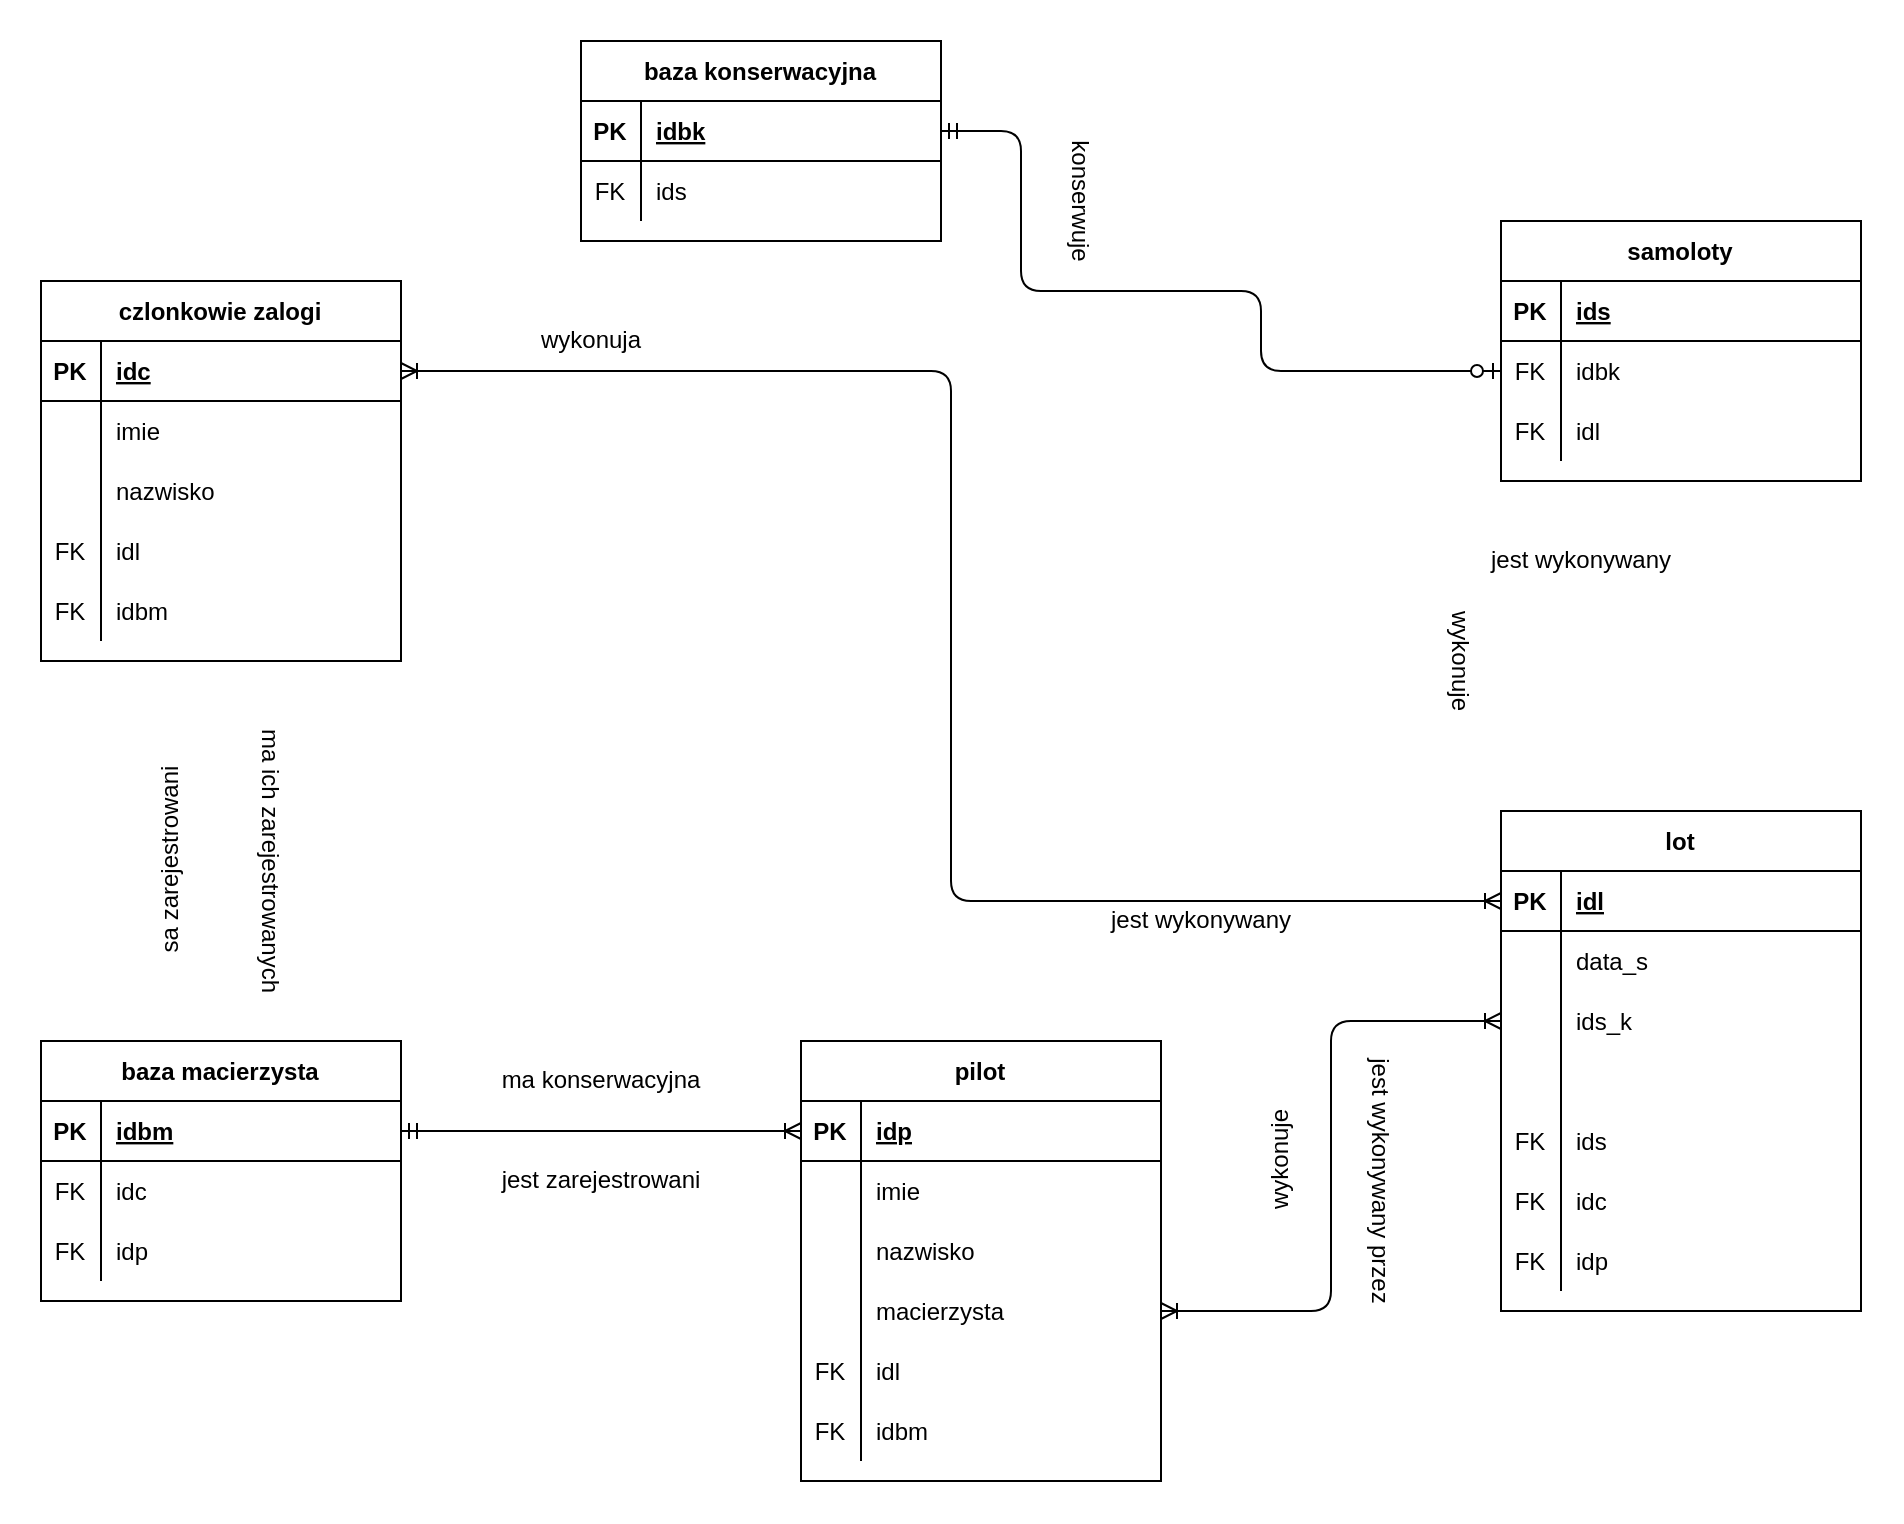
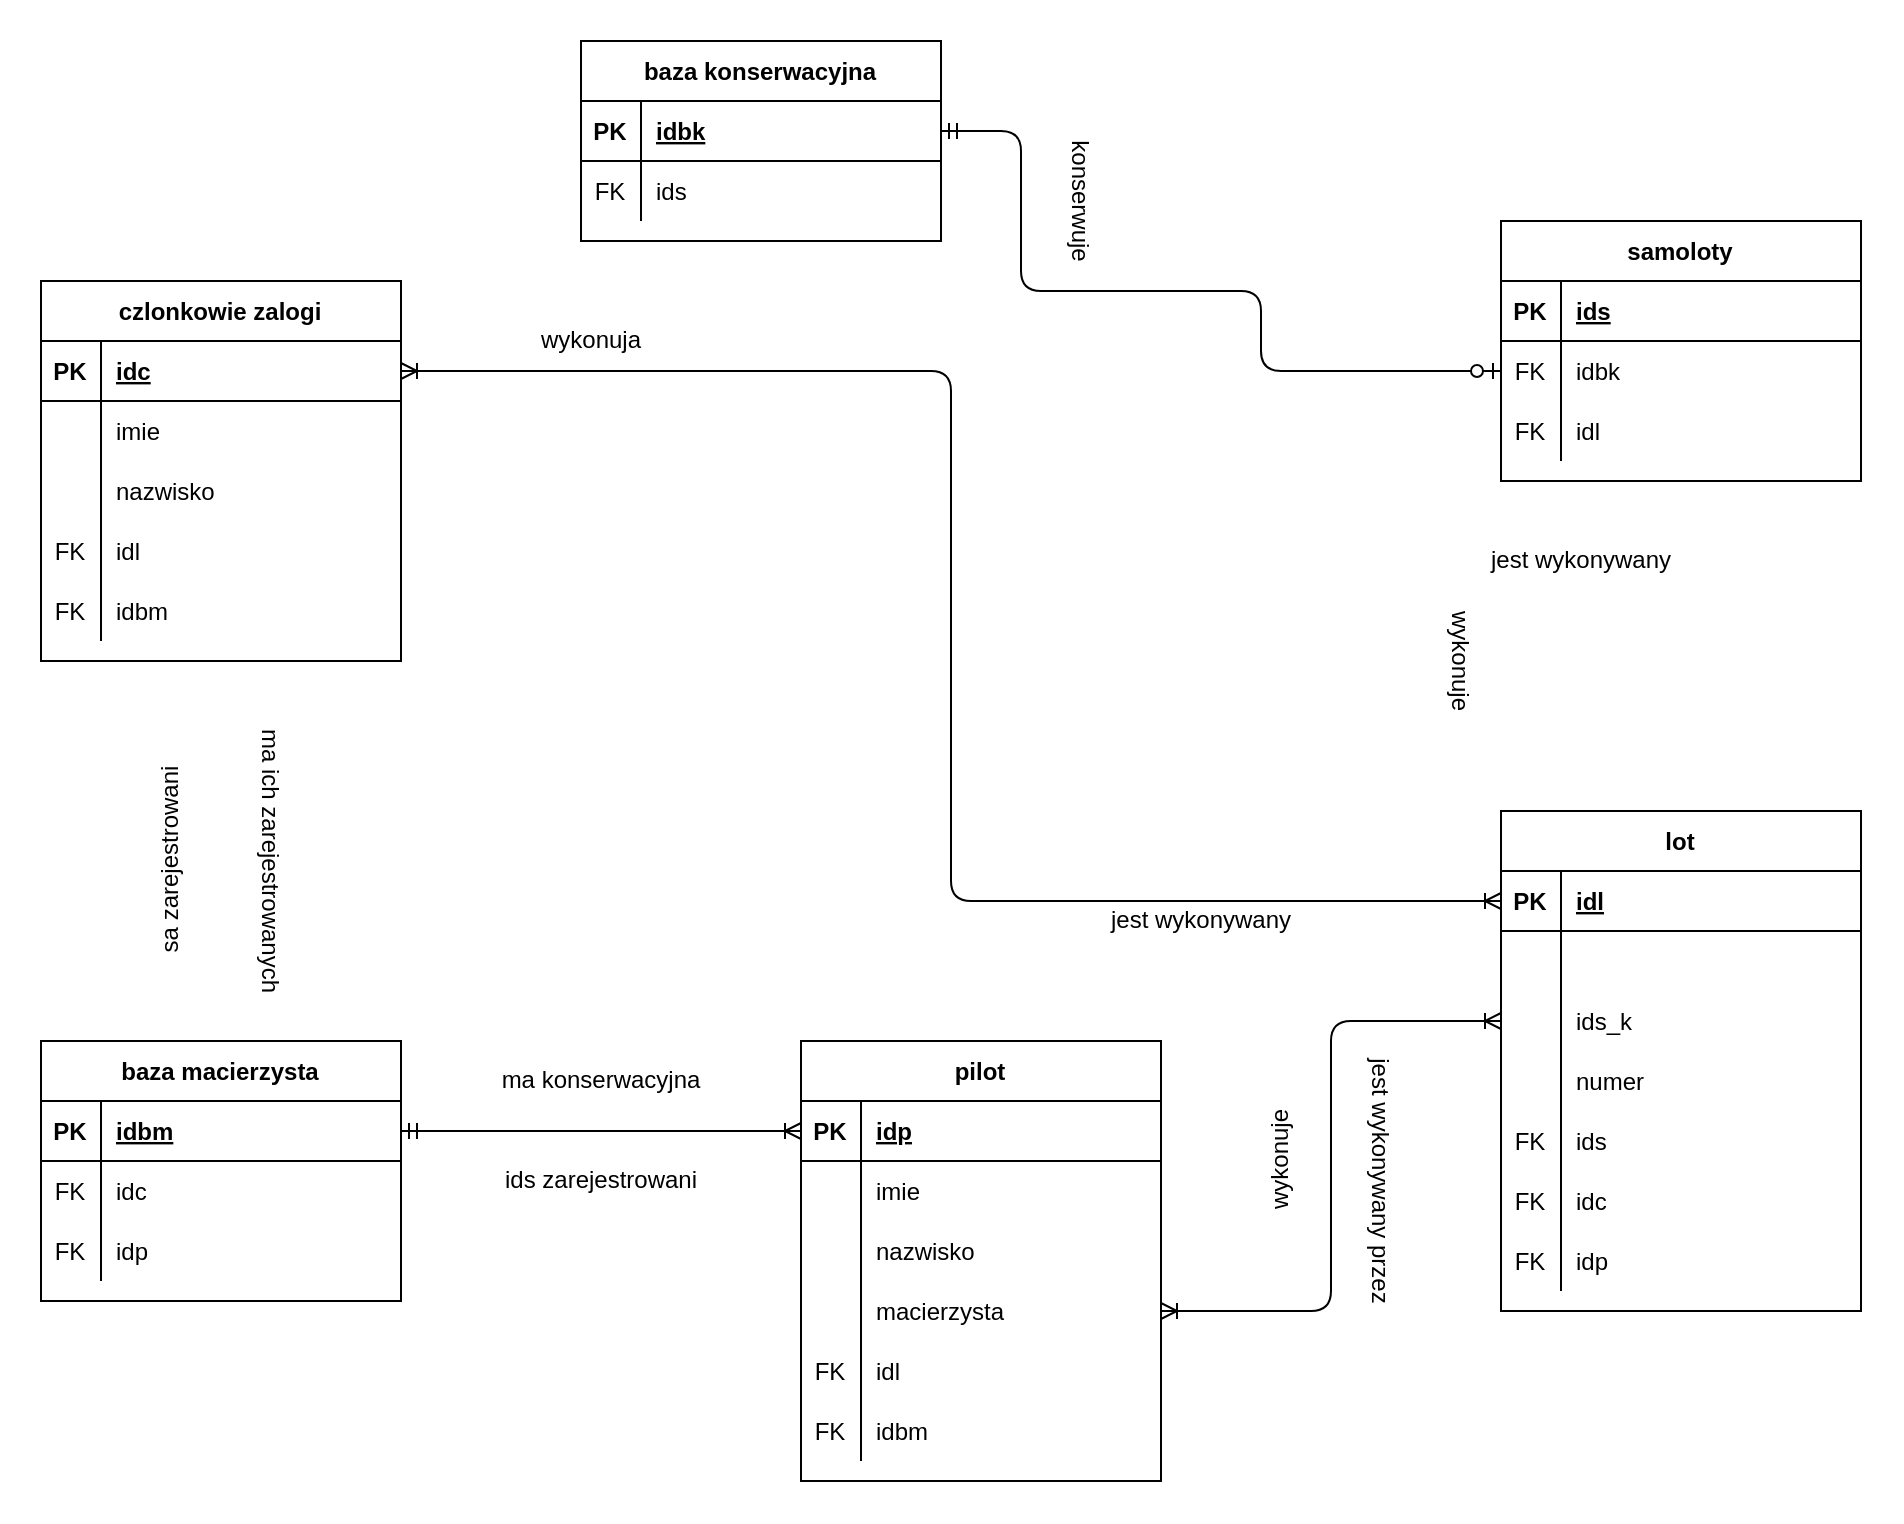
node "data_s": removed
node "numer": added
node "jest zarejestrowani": label "jest zarejestrowani" -> "ids zarejestrowani"
